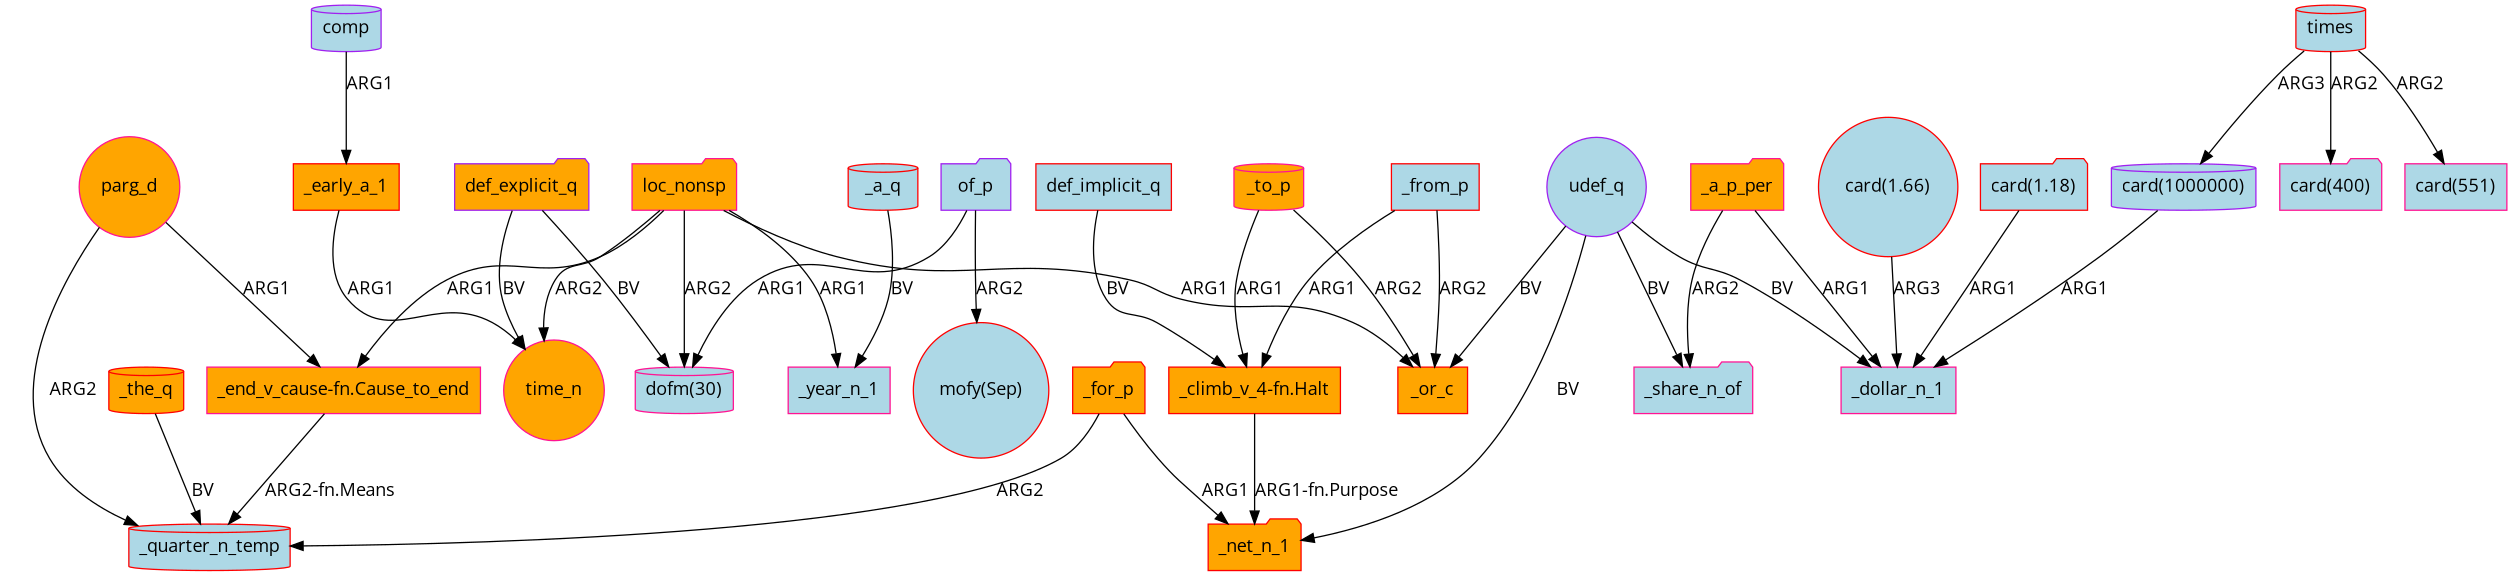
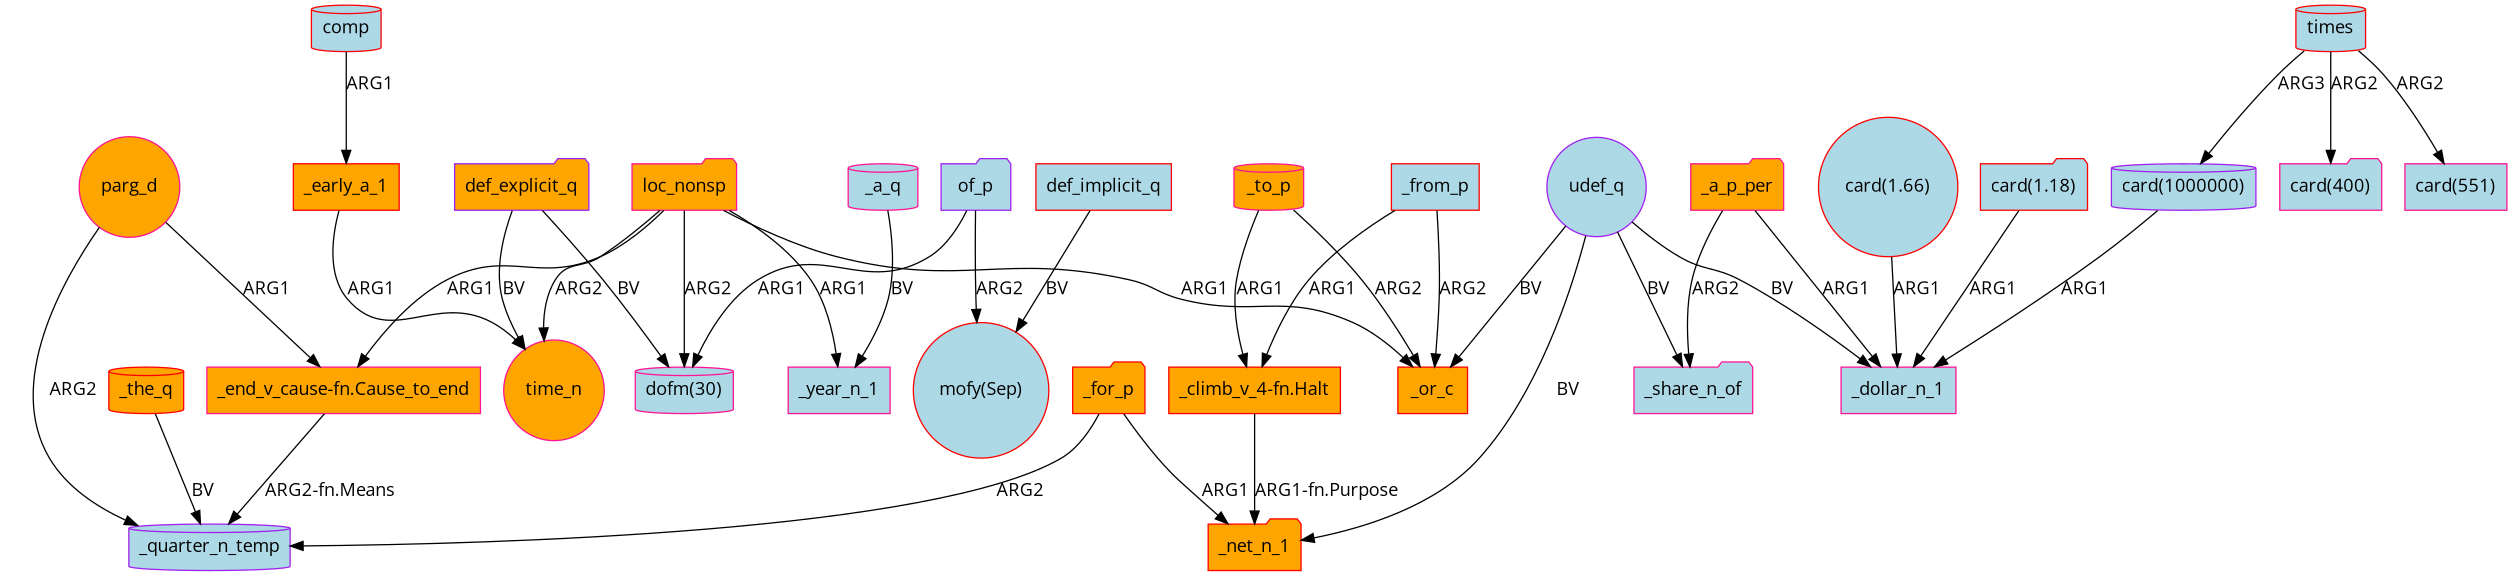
node "comp": color purple -> red
node "_a_q": color red -> deeppink
edge "card(1.66)" -> "_dollar_n_1": label "ARG3" -> "ARG1"
edge "def_implicit_q" -> "_climb_v_4-fn.Halt": now "def_implicit_q" -> "mofy(Sep)"
node "_quarter_n_temp": color red -> purple
